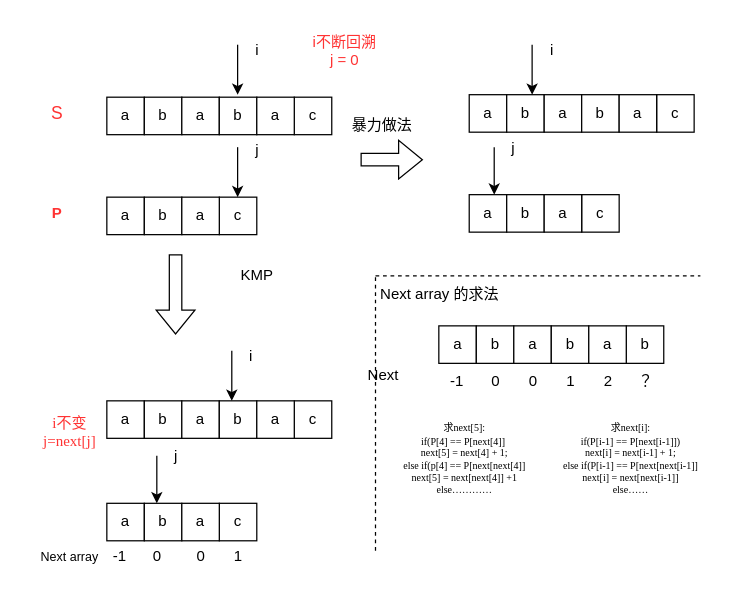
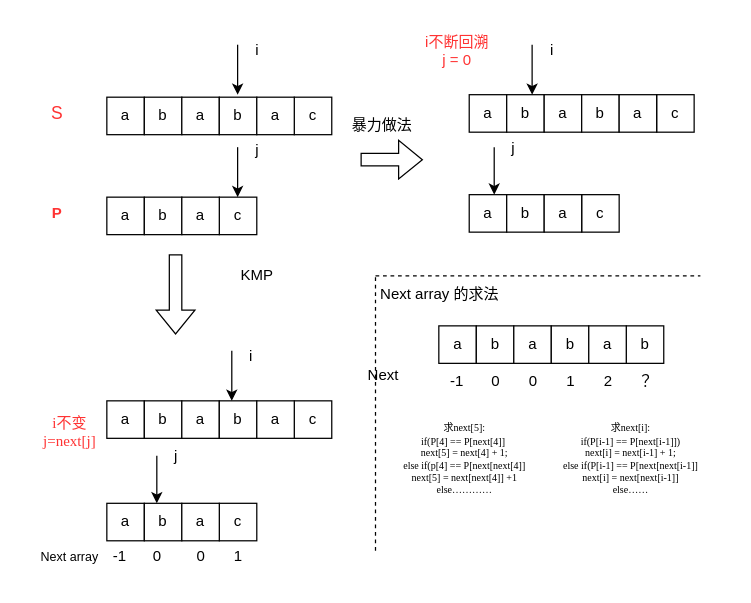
node "i不断回溯 j = 0": moved (344, 51) -> (457, 51)
